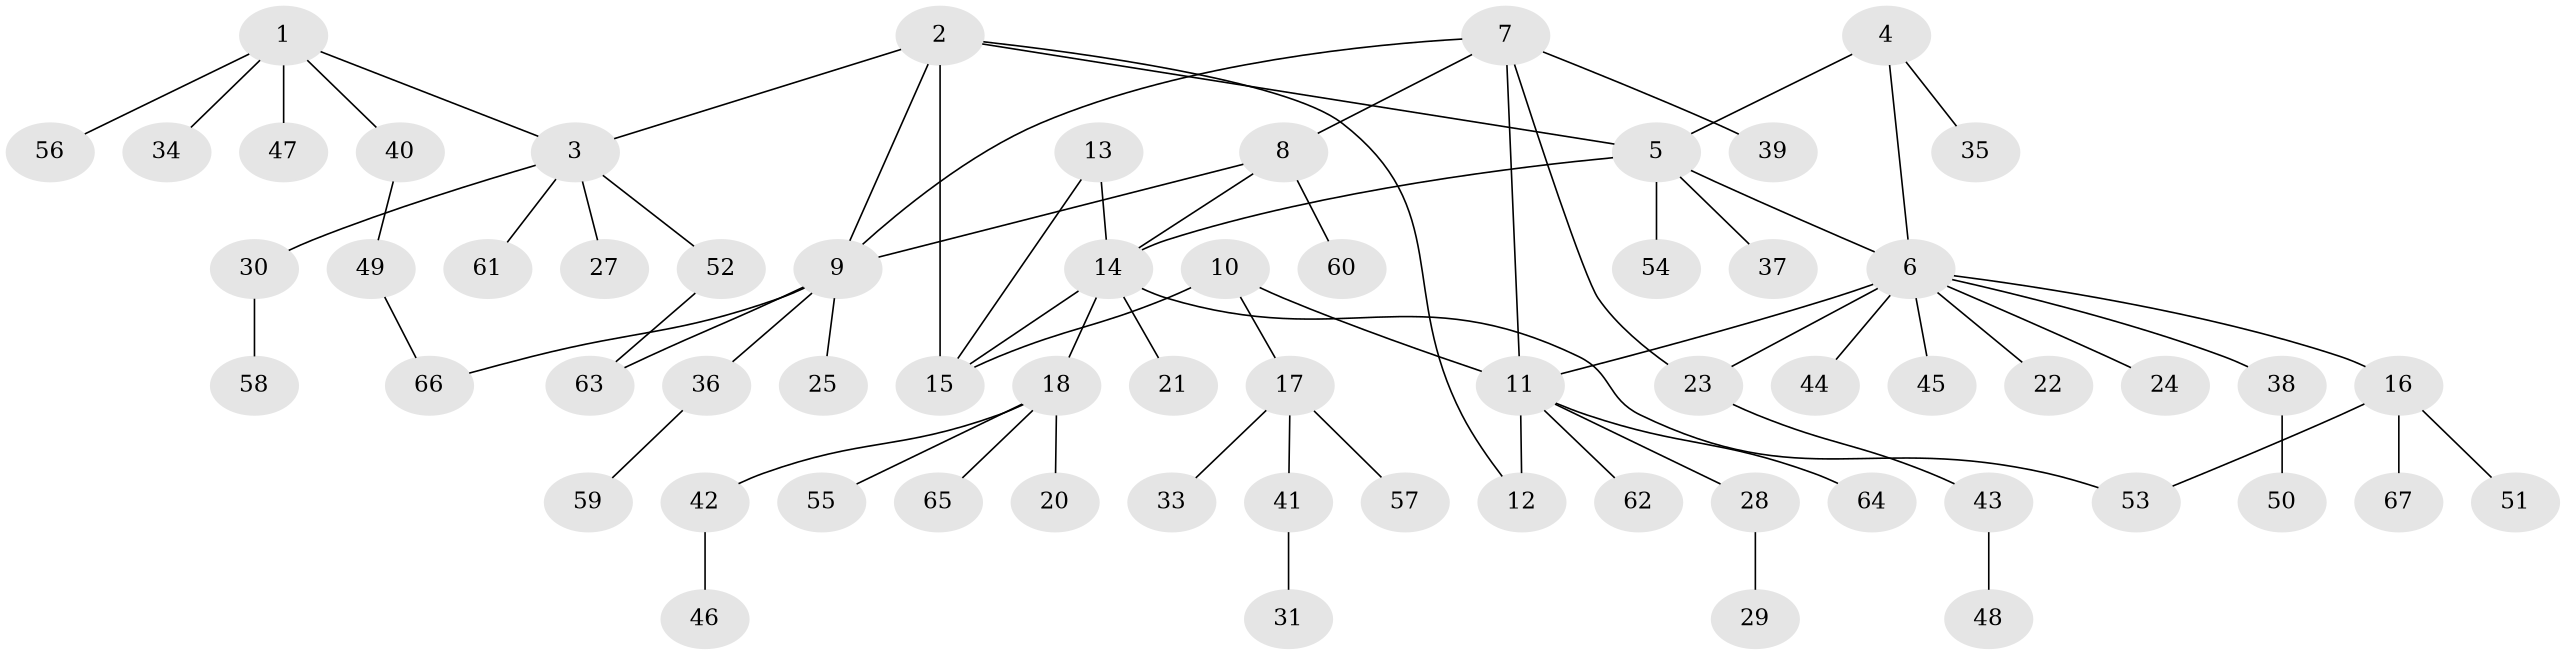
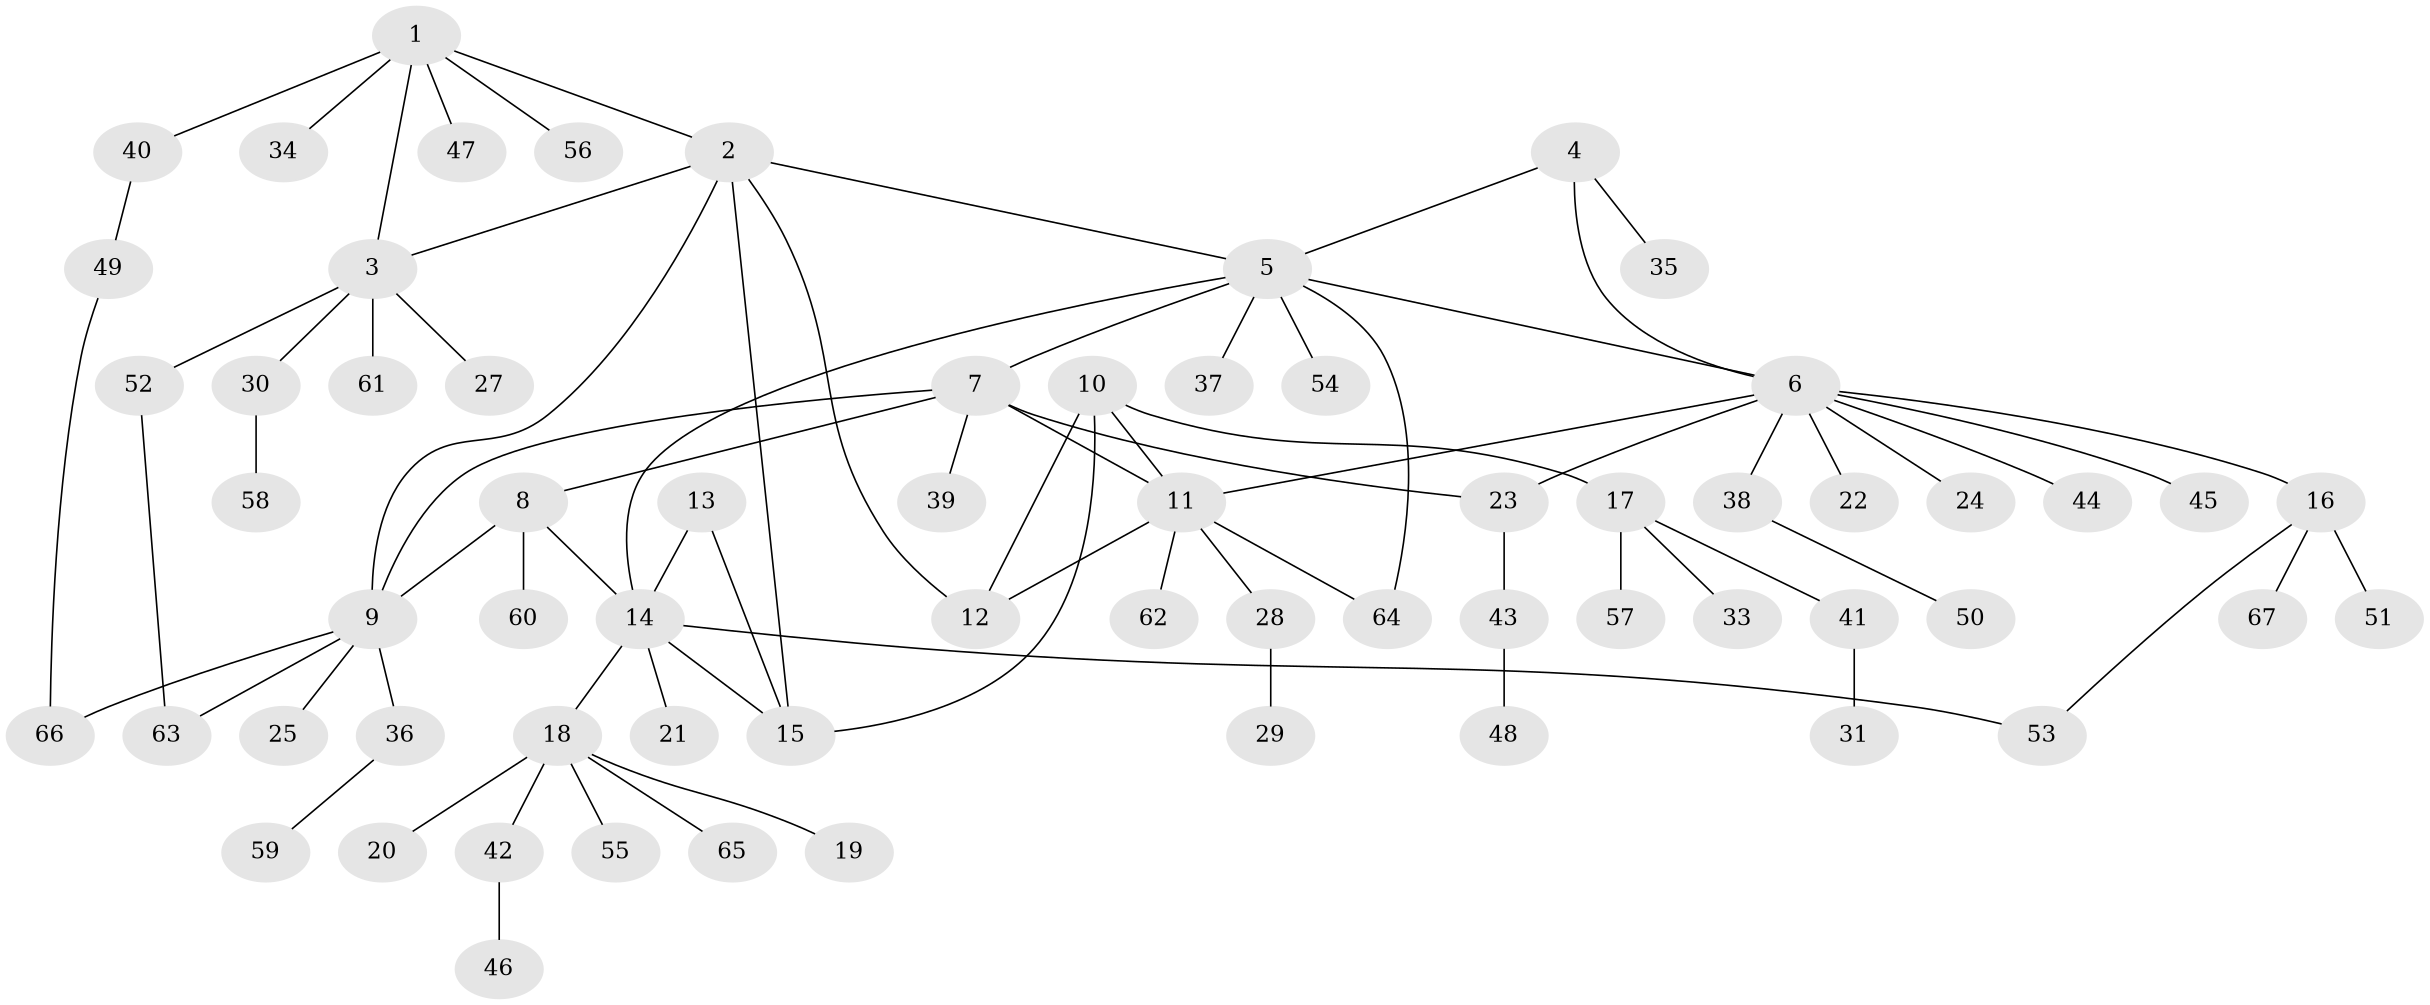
edge "1" -- "2": added
edge "5" -- "7": added
edge "5" -- "64": added
edge "10" -- "12": added
node "19": added
